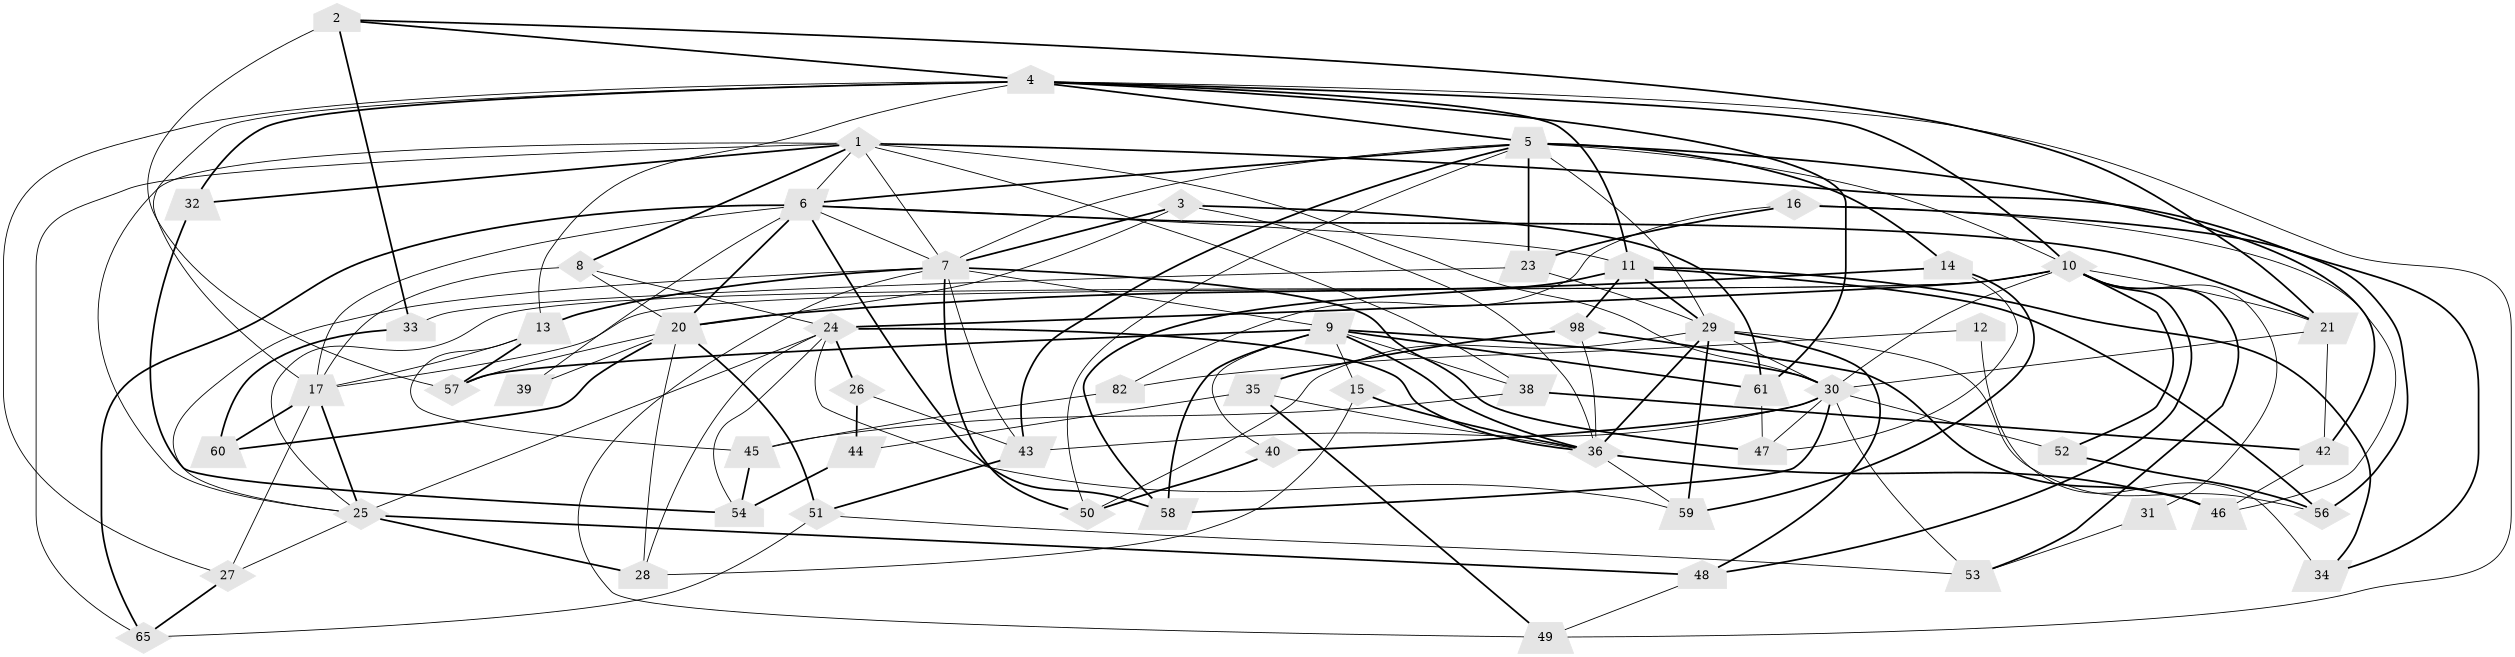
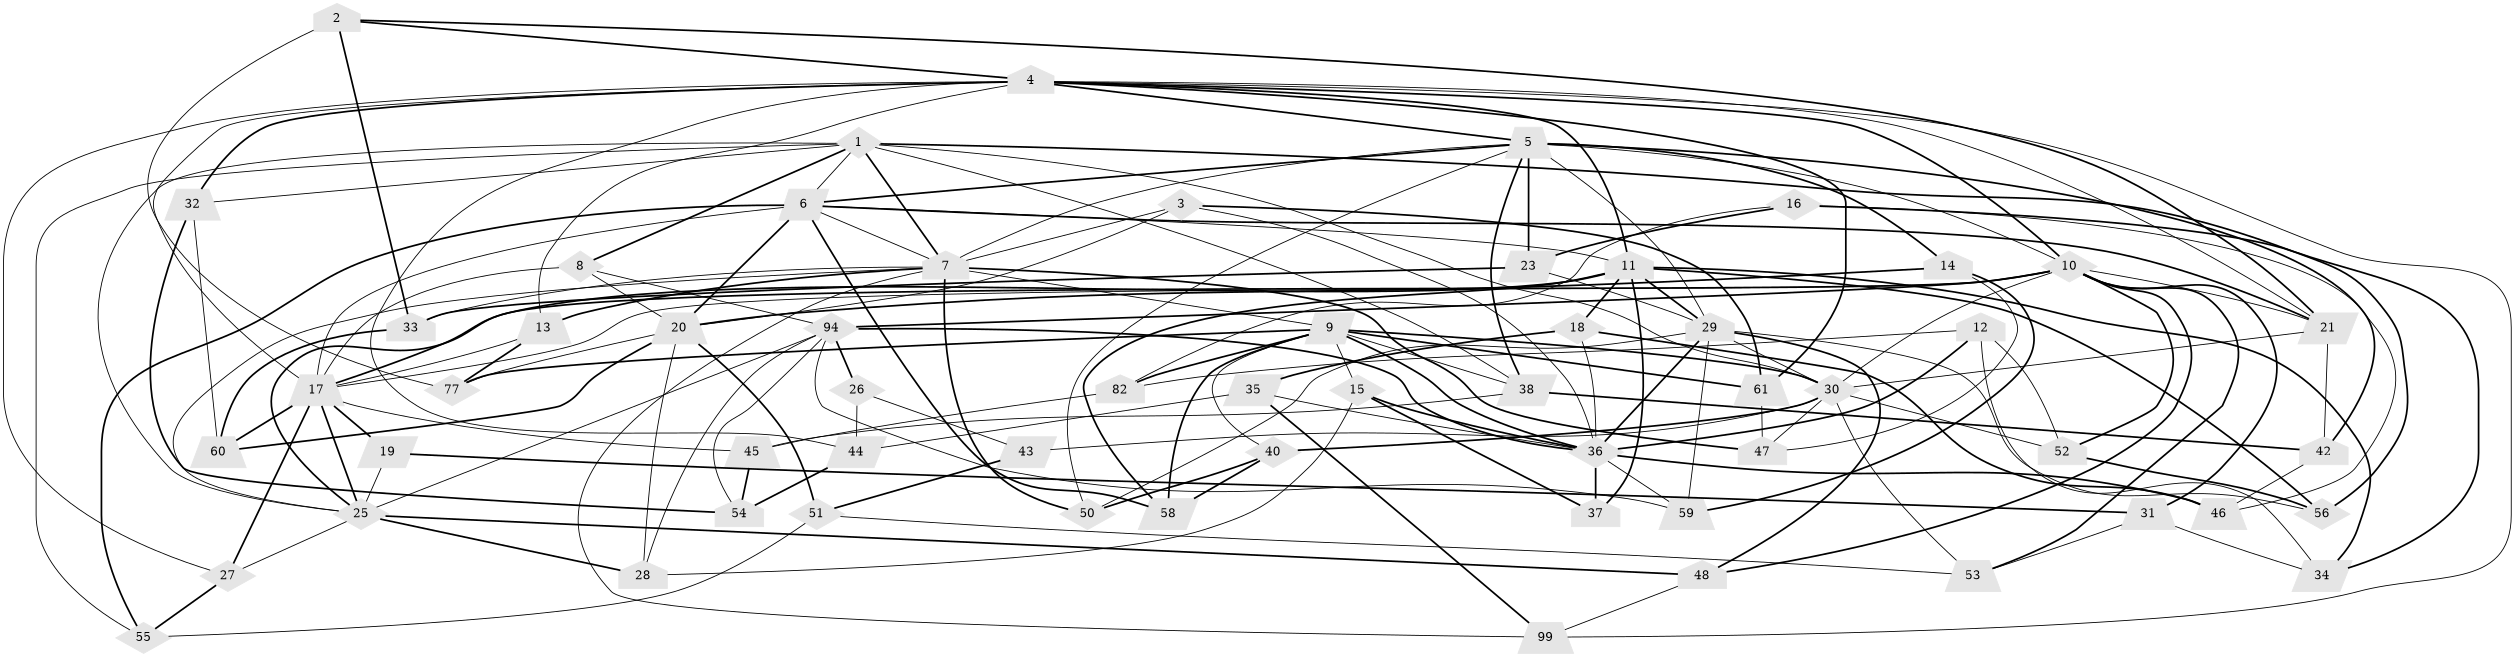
edge "4" -- "21": added
edge "1" -- "32": style bold -> solid
edge "1" -- "7": style solid -> bold
edge "4" -- "44": added
edge "3" -- "7": style bold -> solid
edge "5" -- "43": now "5" -- "38"
edge "23" -- "33": style solid -> bold
edge "11" -- "17": added
edge "10" -- "25": style solid -> bold
edge "32" -- "60": added
node "24": label "24" -> "94"
node "98": label "98" -> "18"
edge "10" -- "31": style solid -> bold
edge "9" -- "82": added
edge "7" -- "43": now "7" -- "33"
edge "12" -- "52": added
node "57": label "57" -> "77"
node "39": removed
edge "29" -- "59": style bold -> solid
edge "26" -- "44": style bold -> solid
edge "12" -- "36": added
edge "13" -- "45": now "17" -- "45"
node "19": added
edge "17" -- "27": style solid -> bold
edge "30" -- "58": now "40" -- "58"
node "37": added
edge "31" -- "34": added
node "65": label "65" -> "55"
node "49": label "49" -> "99"
